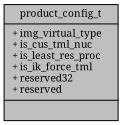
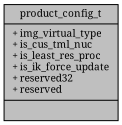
node "product_config_t": text "+ is_ik_force_tml" -> "+ is_ik_force_update"
